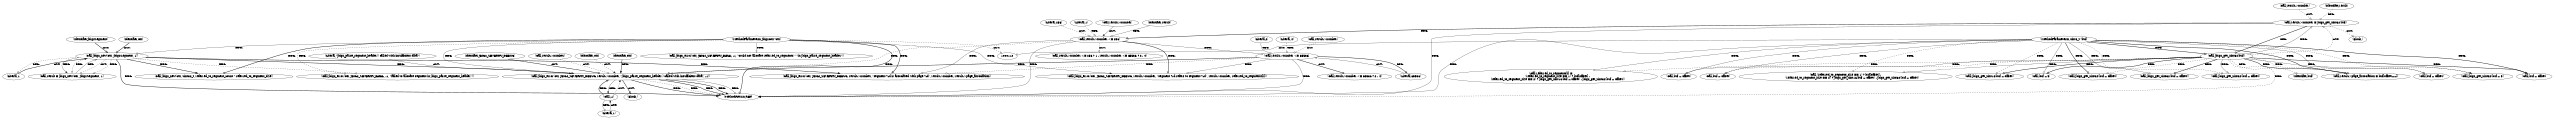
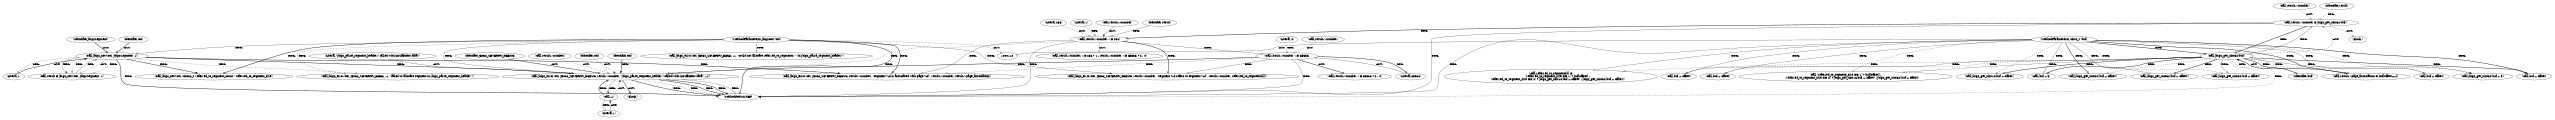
node "(Literal,2)": removed
edge "(Identifier,buf)" -> "(Call,jbig2_get_uint32(buf))": added, label "AST:"
